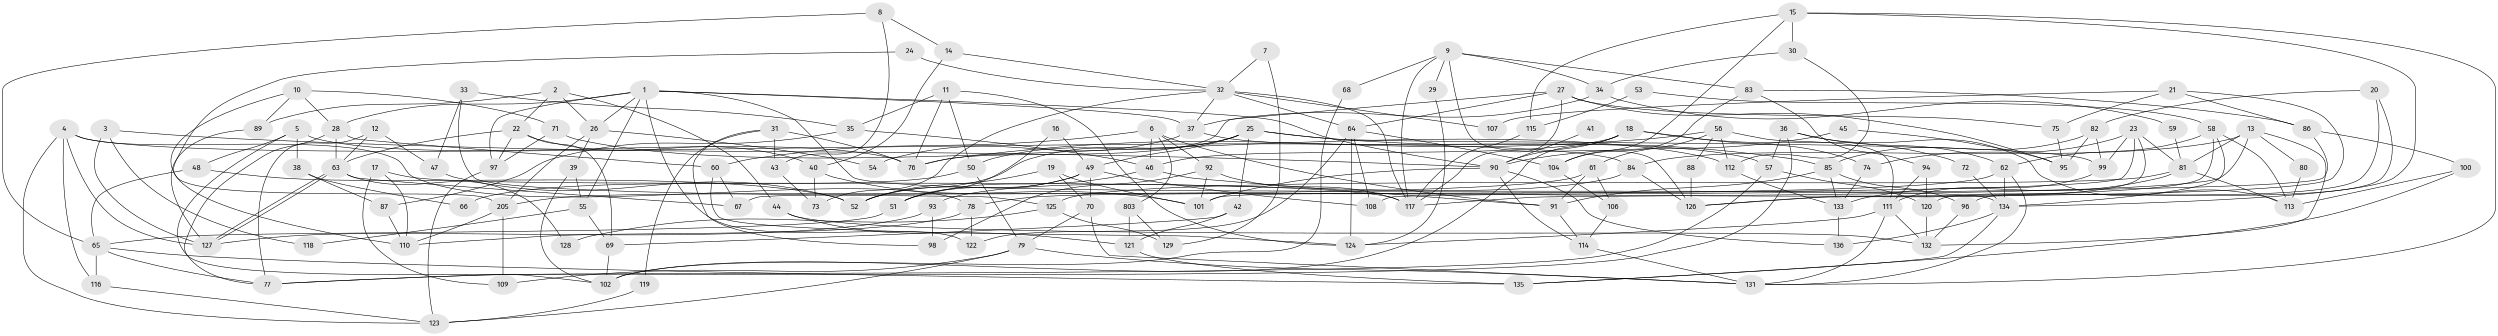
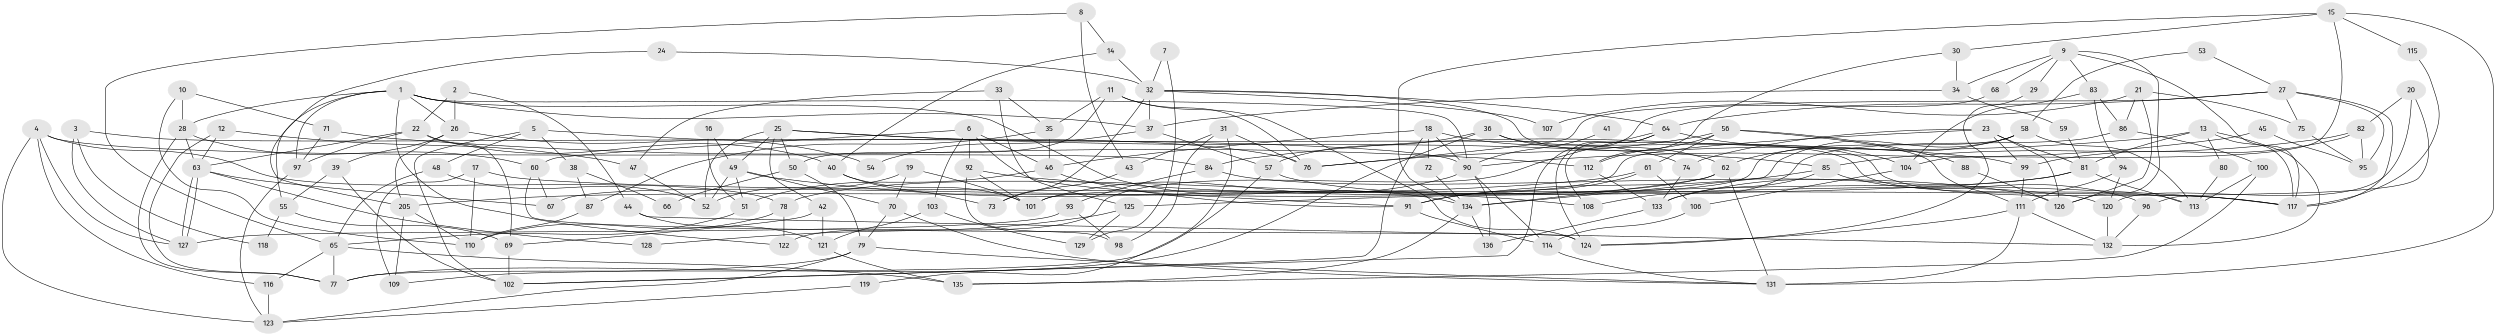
edge "53" -- "115": now "53" -- "27"
node "89": removed
node "803": label "803" -> "103"
